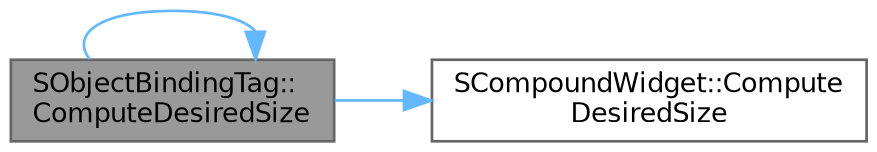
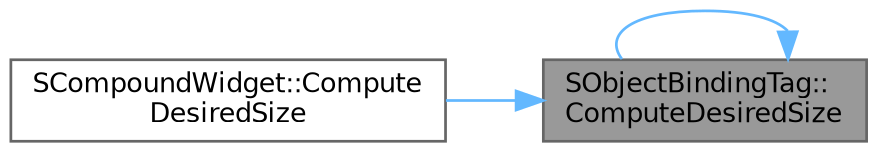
edge "SObjectBindingTag:: ComputeDesiredSize" -> "SCompoundWidget::Compute DesiredSize": reversed
